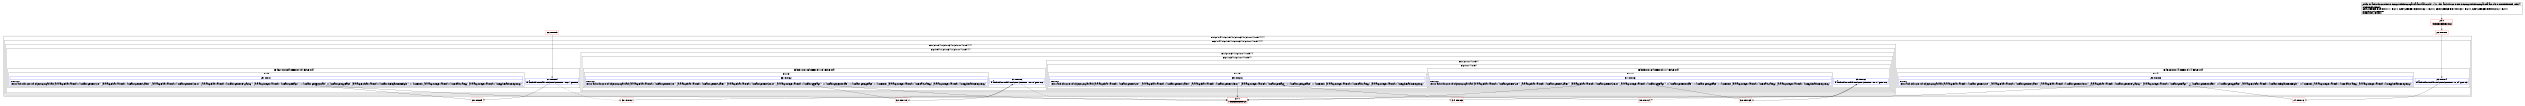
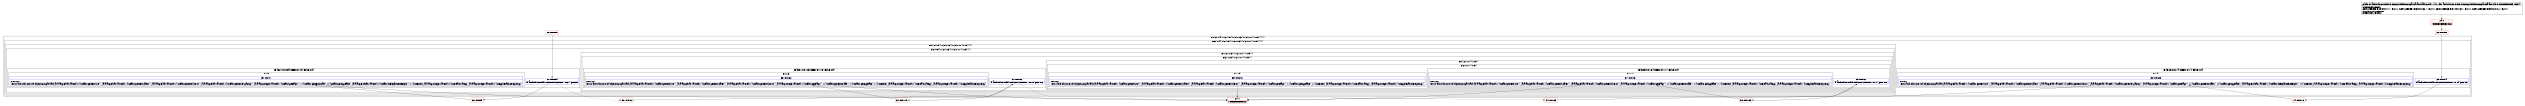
node "38: 0x01c4": removed
